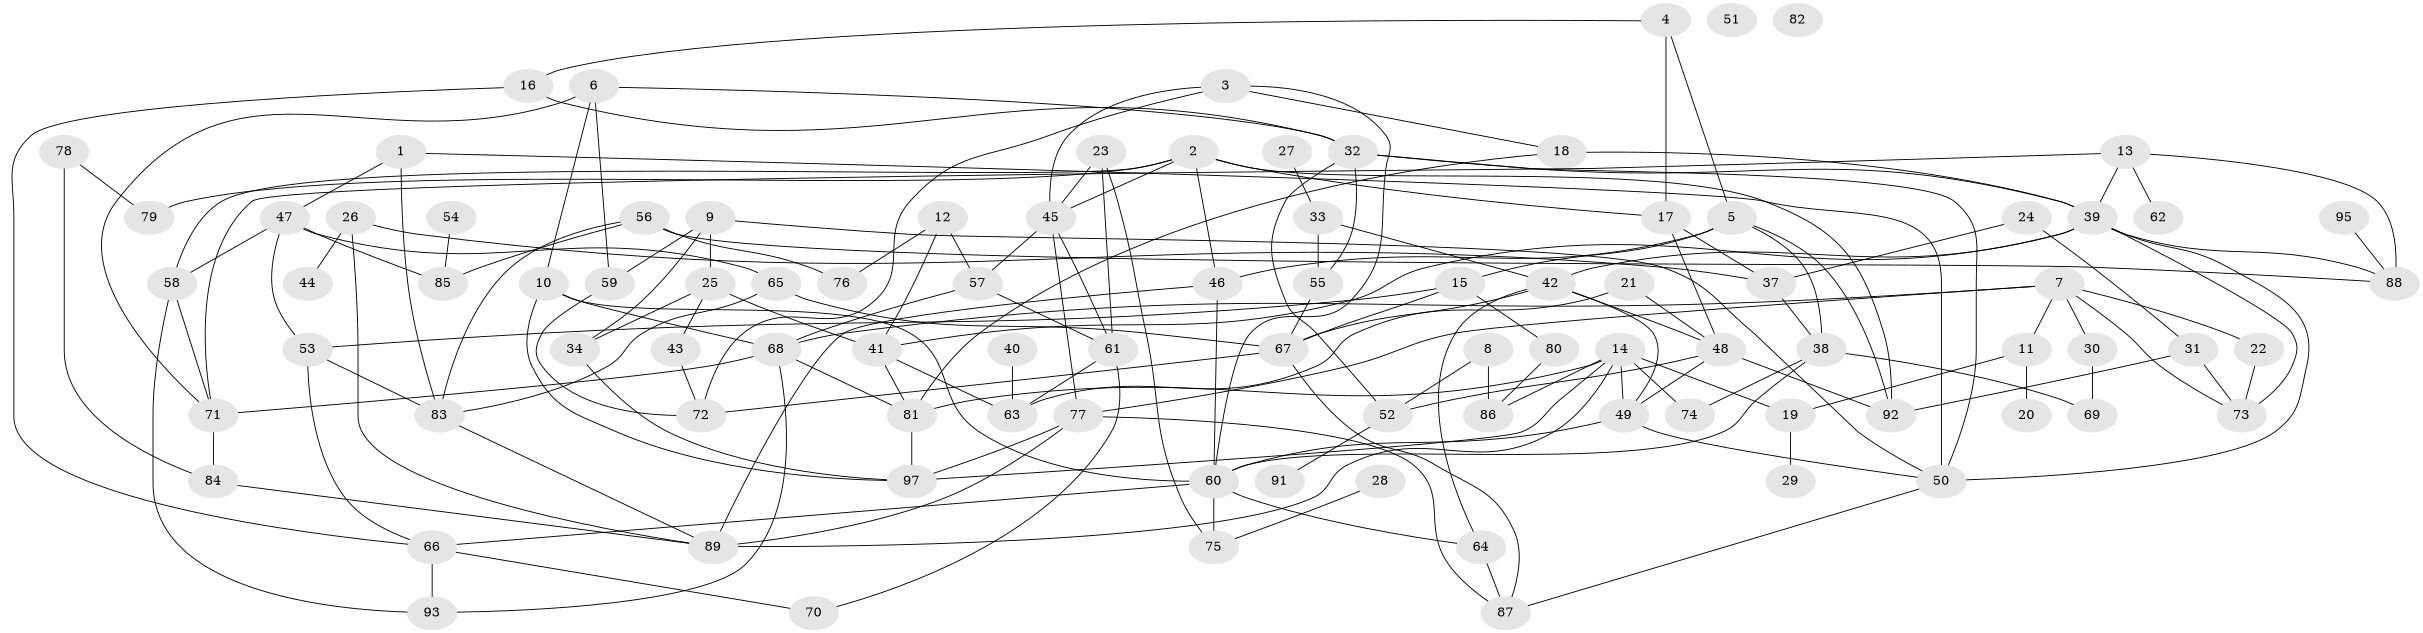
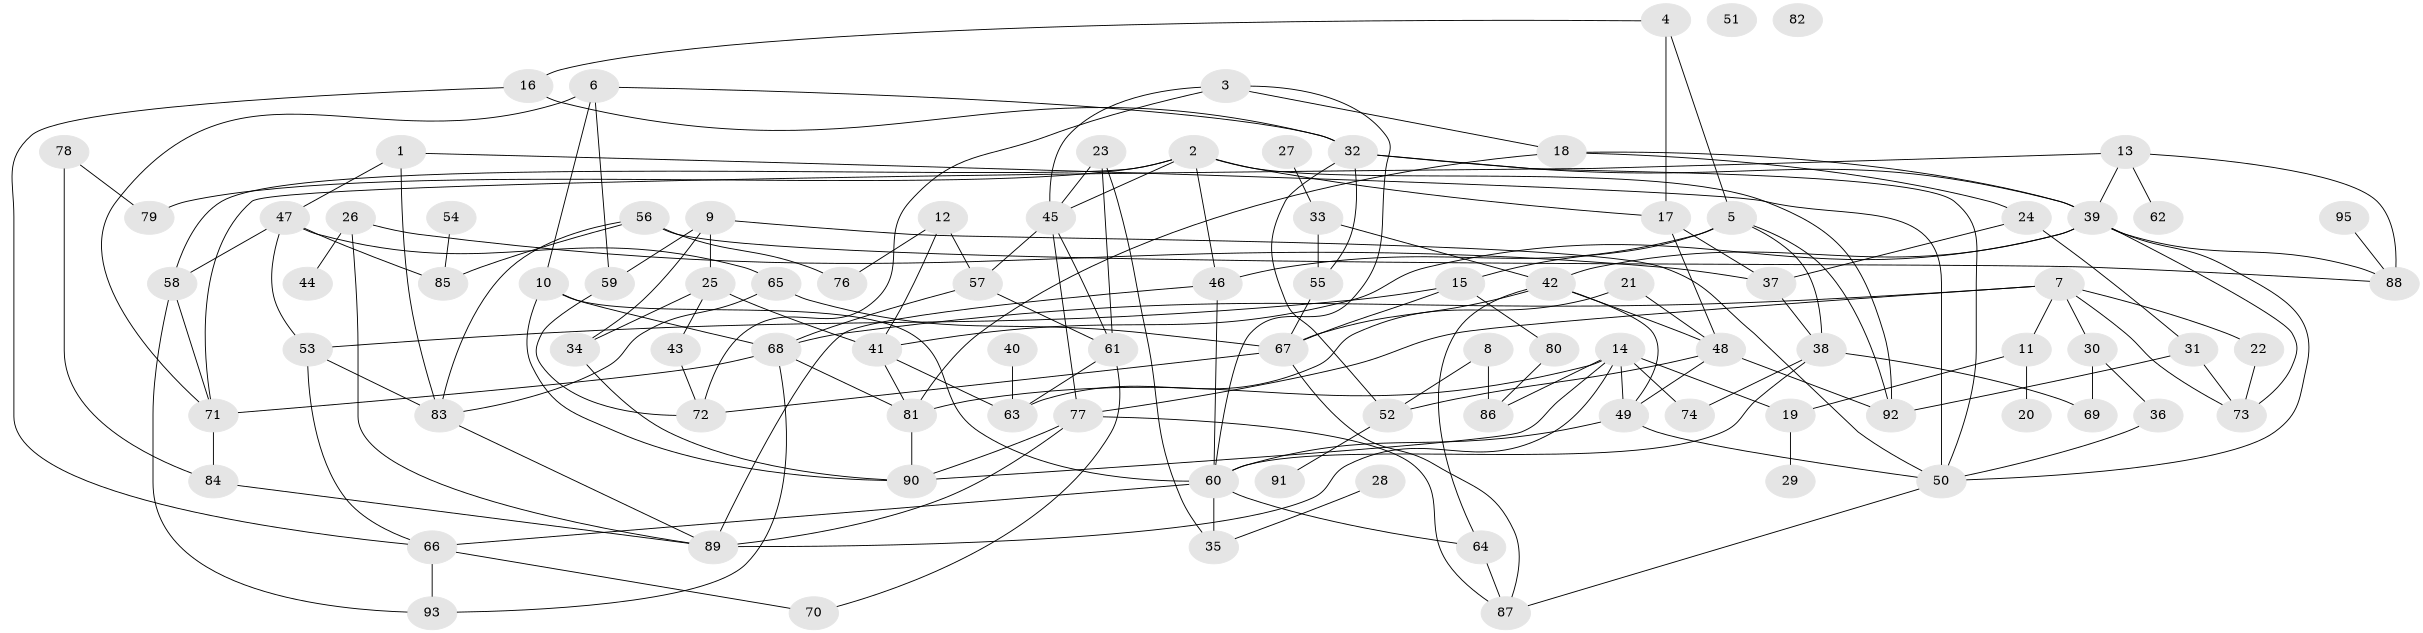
edge "18" -- "24": added
node "36": added
node "97": label "97" -> "90"
node "75": label "75" -> "35"
